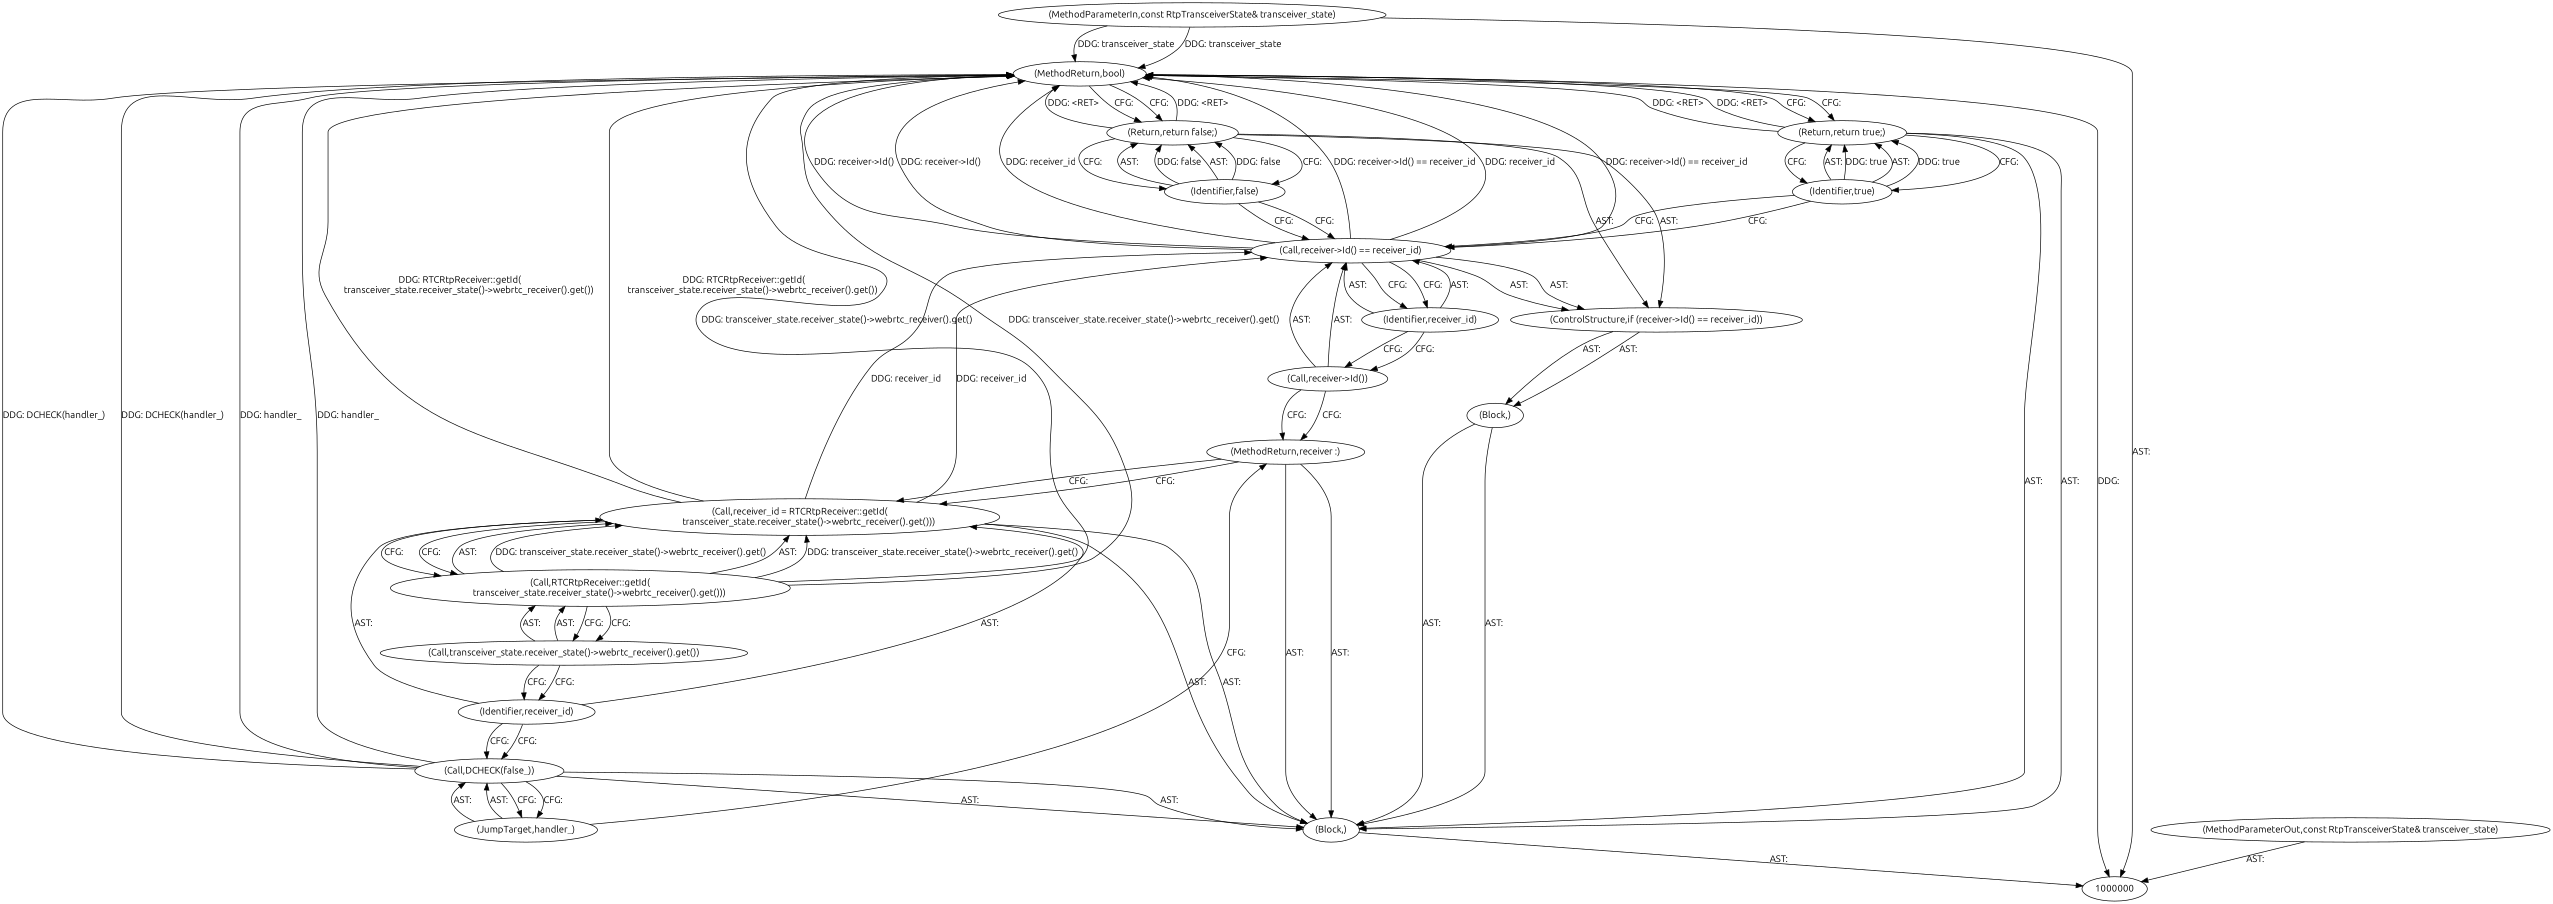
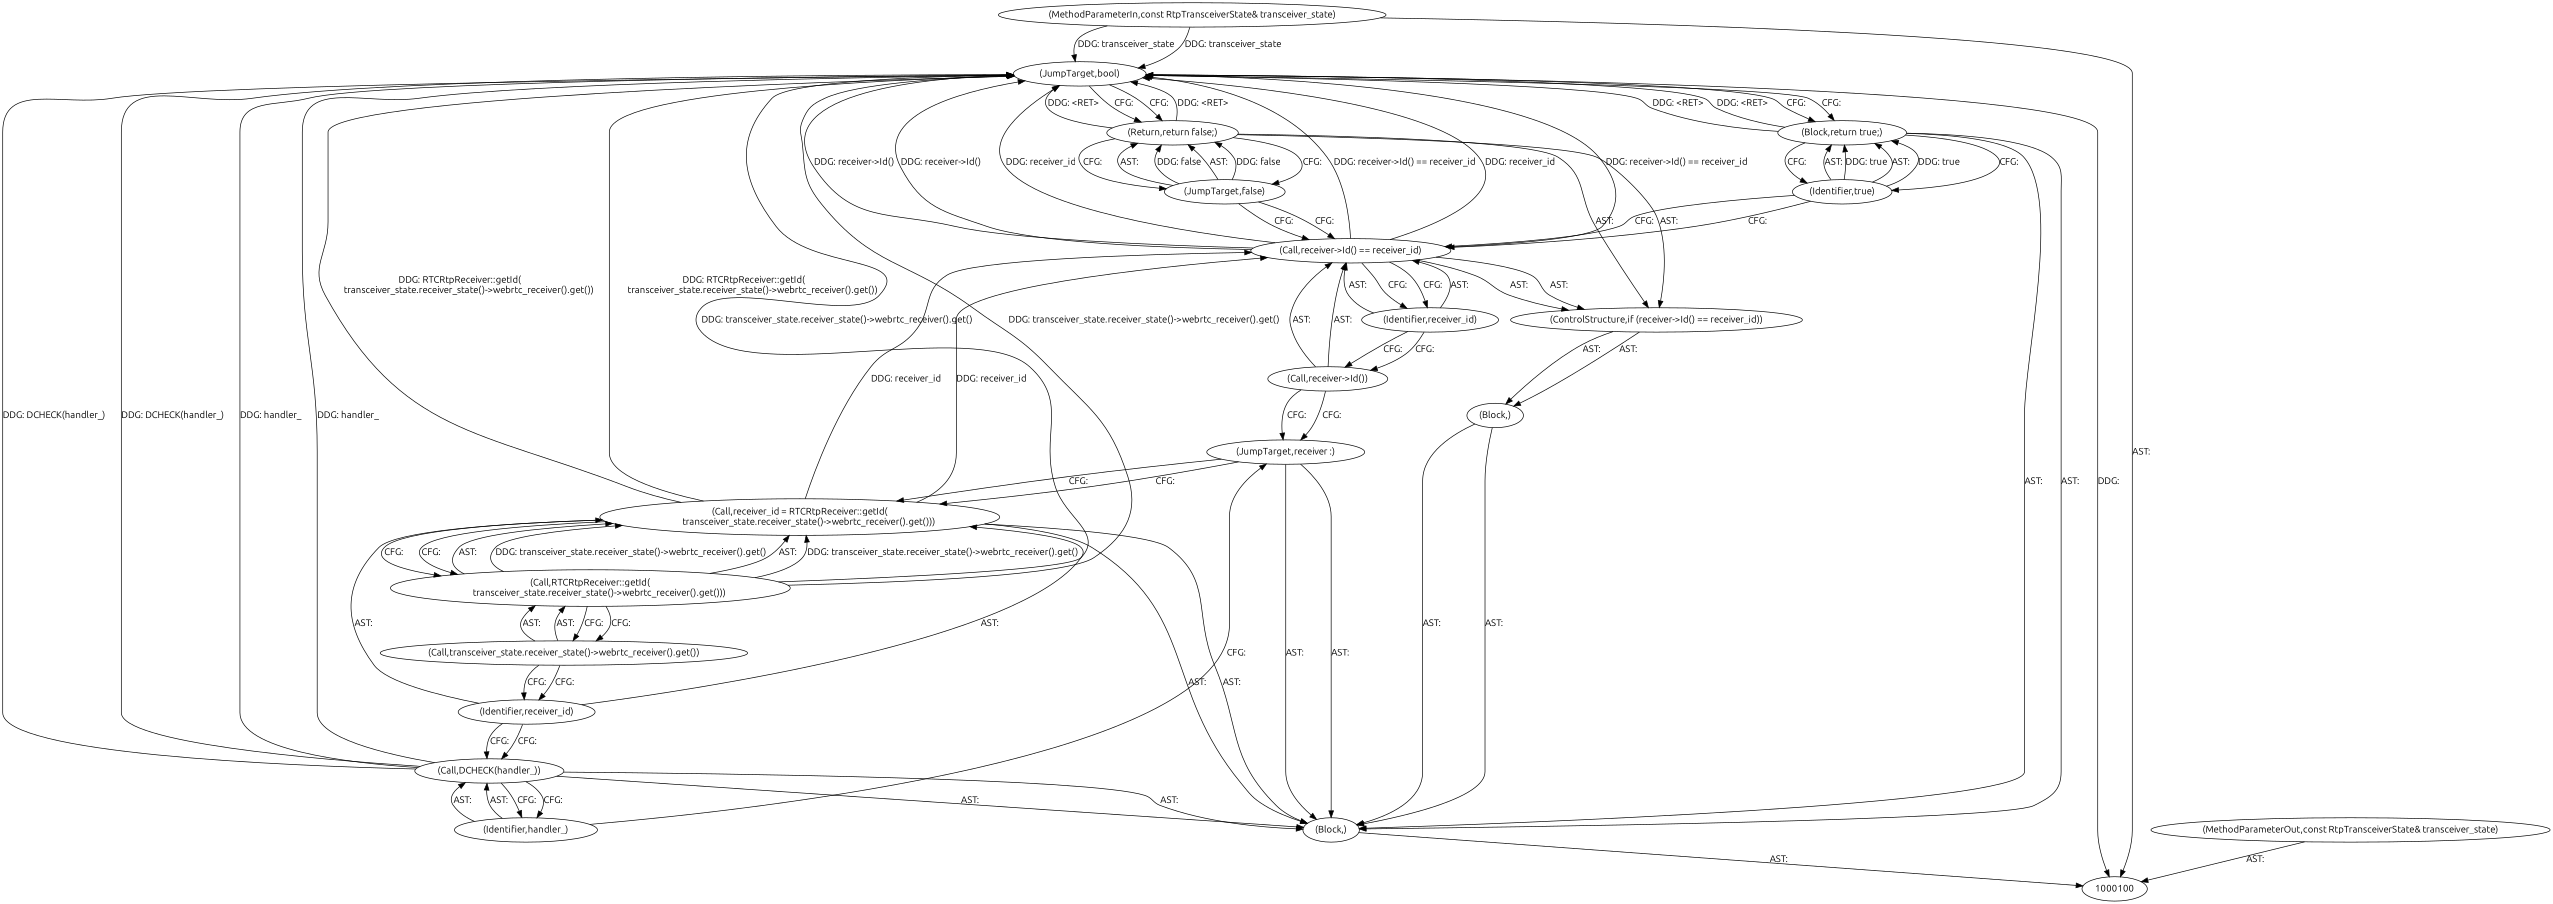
node "(MethodReturn,bool)": label "(MethodReturn,bool)" -> "(JumpTarget,bool)"
node "(Return,return true;)": label "(Return,return true;)" -> "(Block,return true;)"
node "(Identifier,false)": label "(Identifier,false)" -> "(JumpTarget,false)"
node "(MethodReturn,receiver :)": label "(MethodReturn,receiver :)" -> "(JumpTarget,receiver :)"
node "(Call,DCHECK(false_))": label "(Call,DCHECK(false_))" -> "(Call,DCHECK(handler_))"
node "(JumpTarget,handler_)": label "(JumpTarget,handler_)" -> "(Identifier,handler_)"
node "1000000": label "1000000" -> "1000100"
